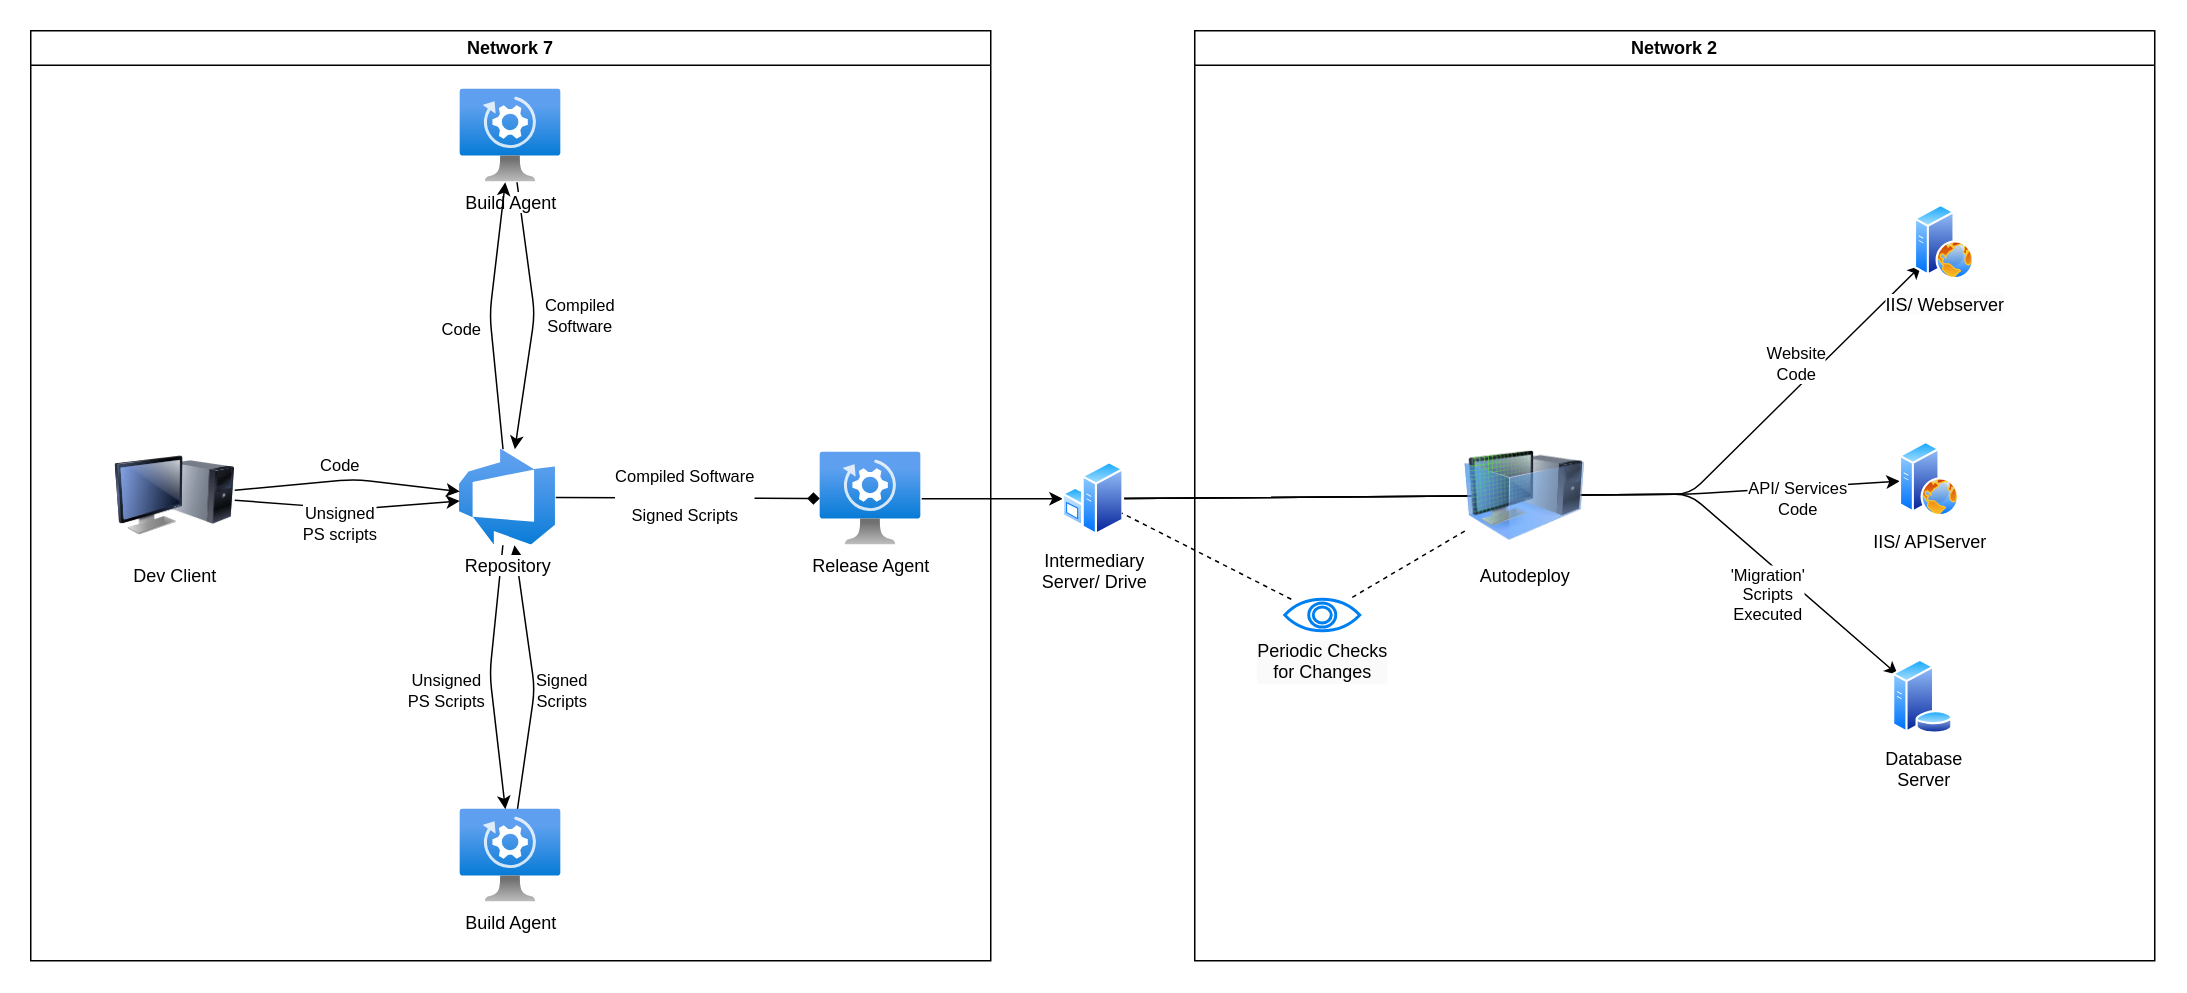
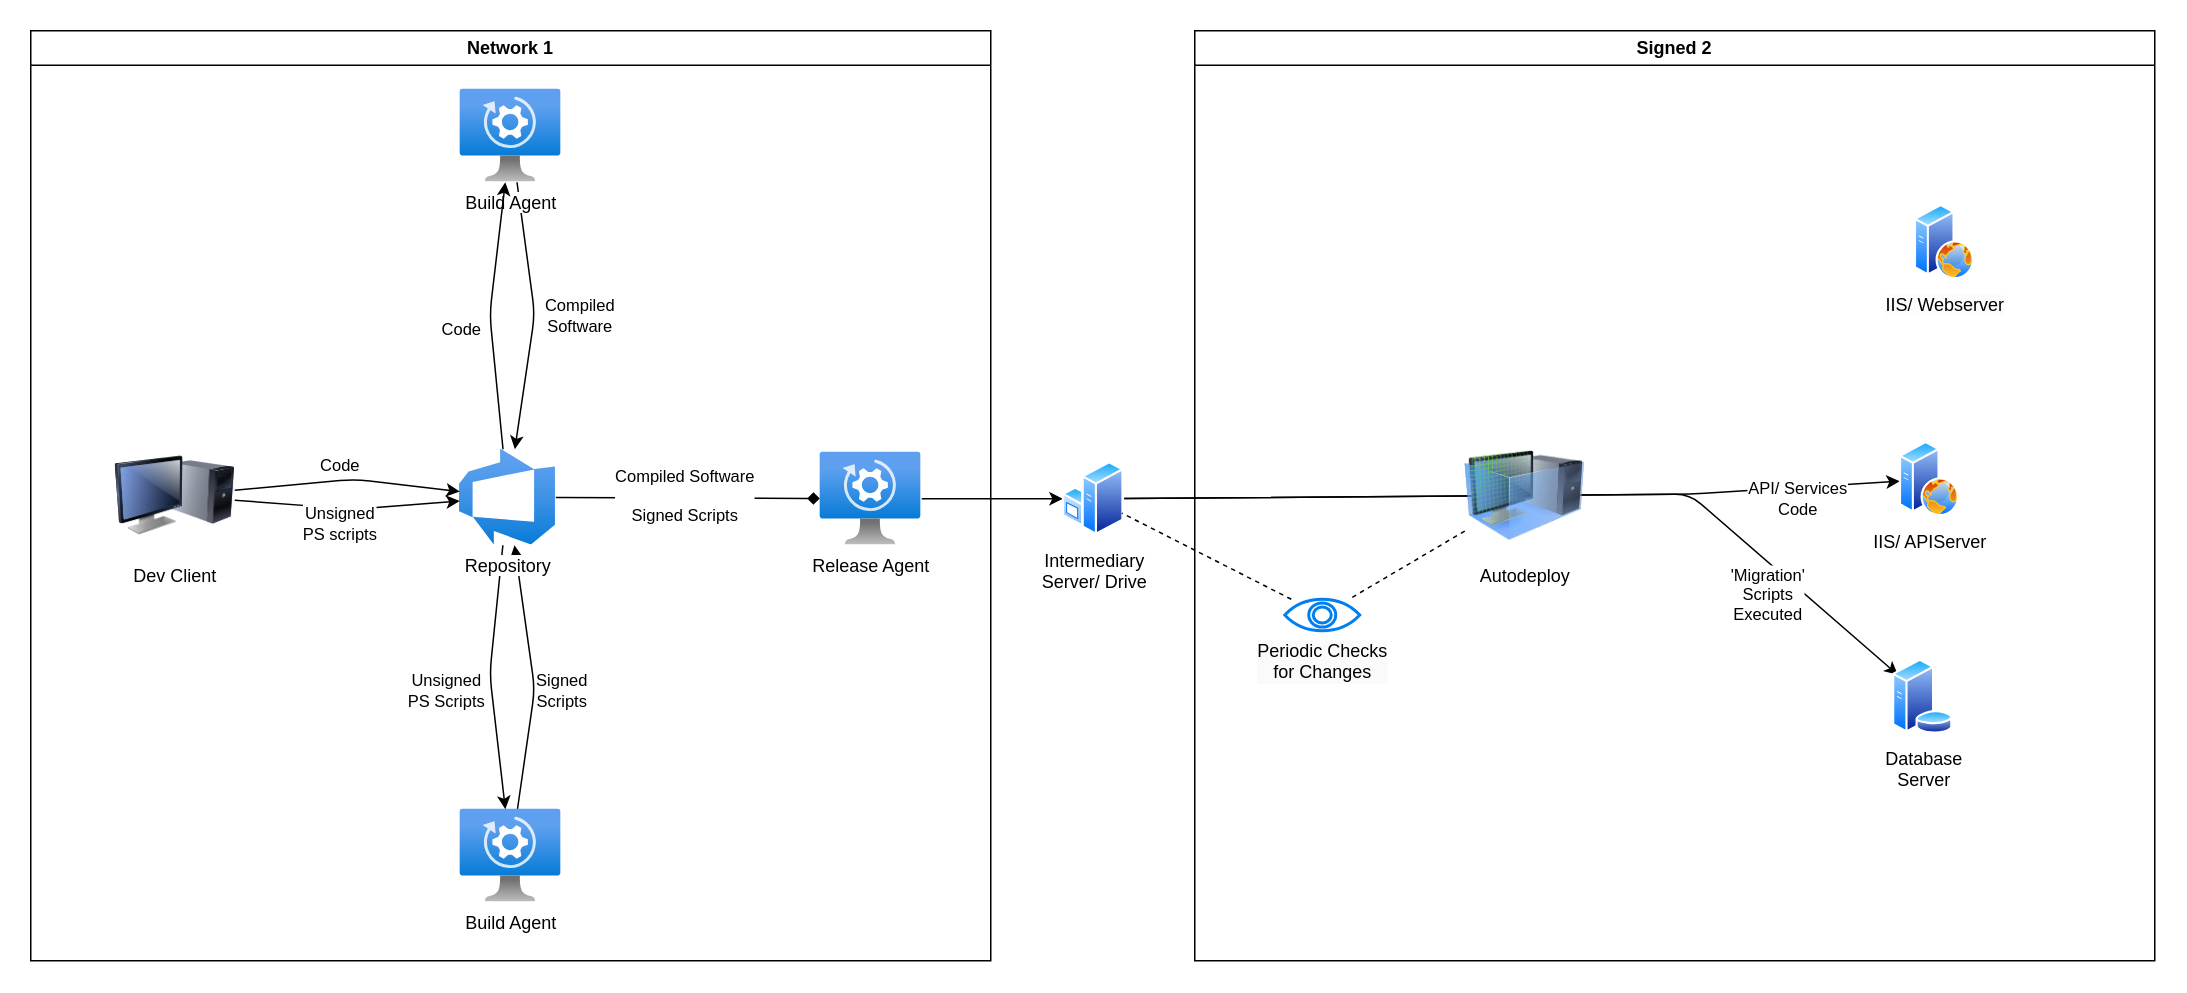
node "Network 7": label "Network 7" -> "Network 1"
node "Network 2": label "Network 2" -> "Signed 2"
edge "Intermediary Server/ Drive" -> "IIS/ Webserver": removed, label "Website Code"
